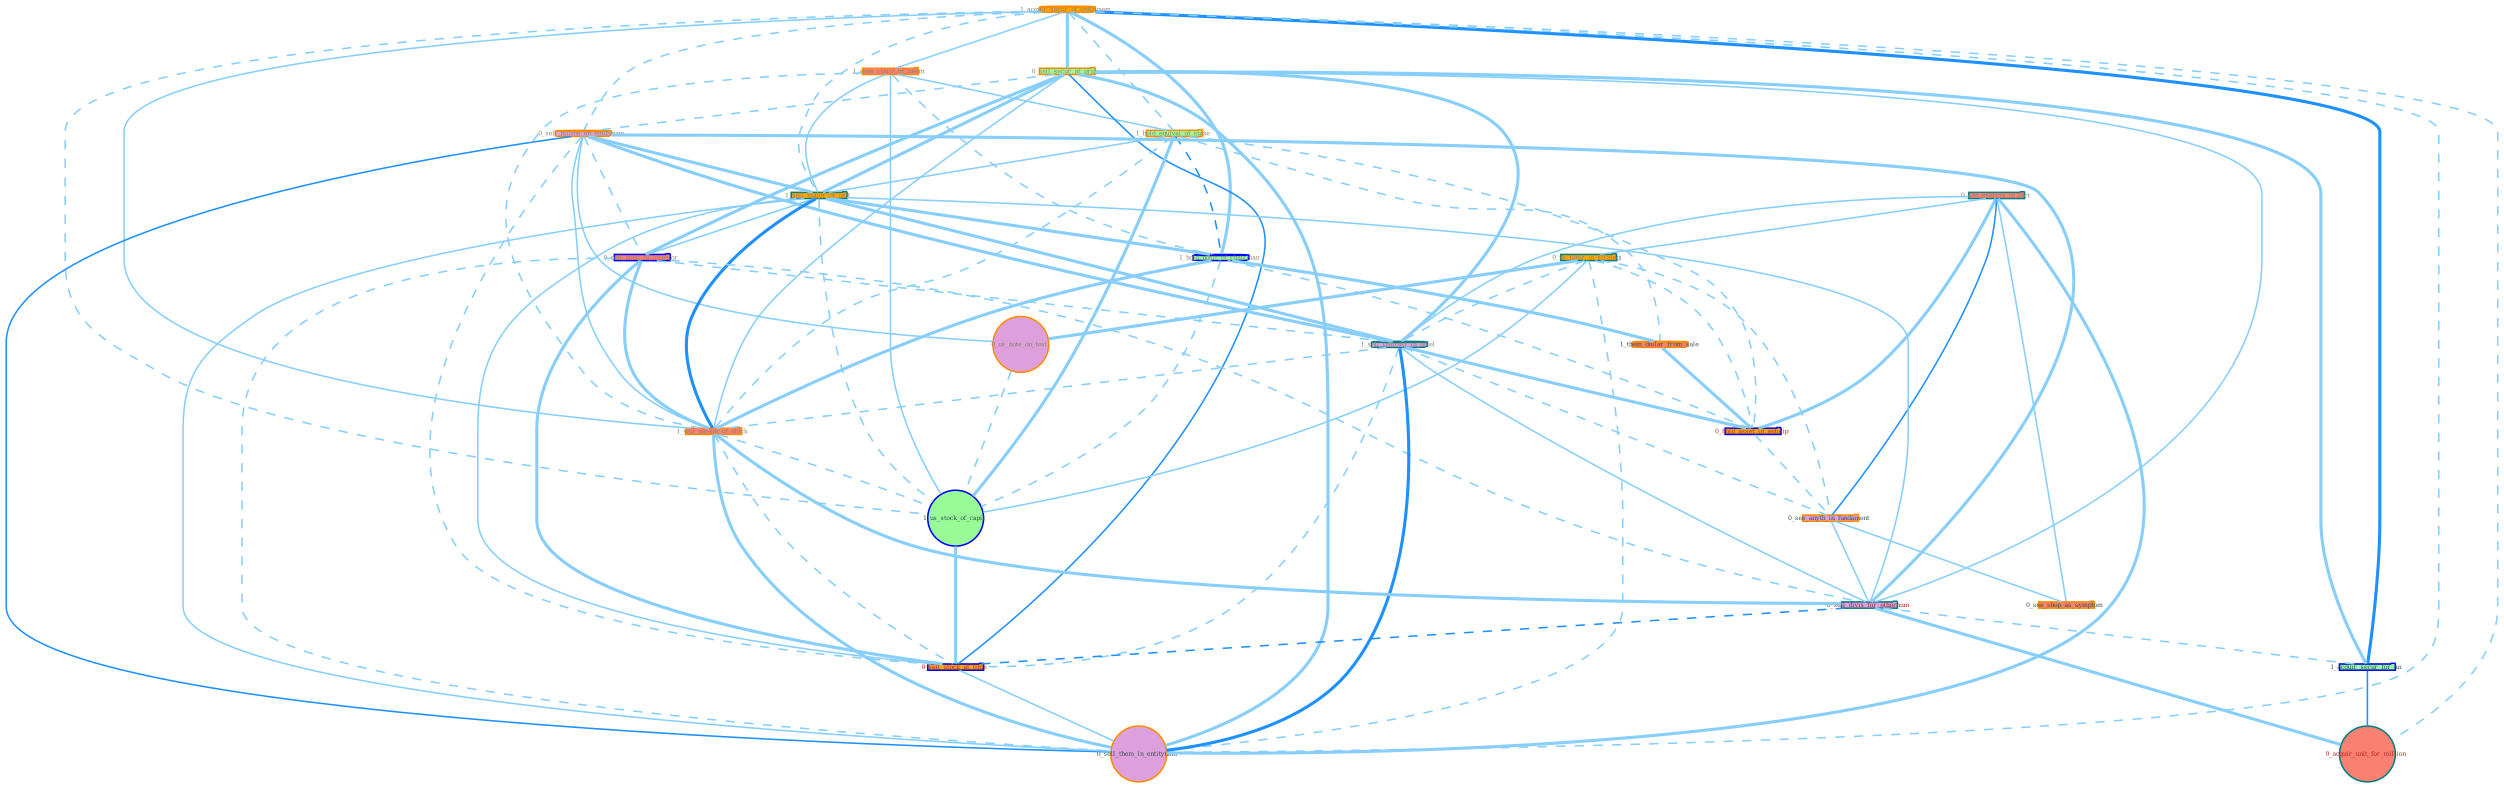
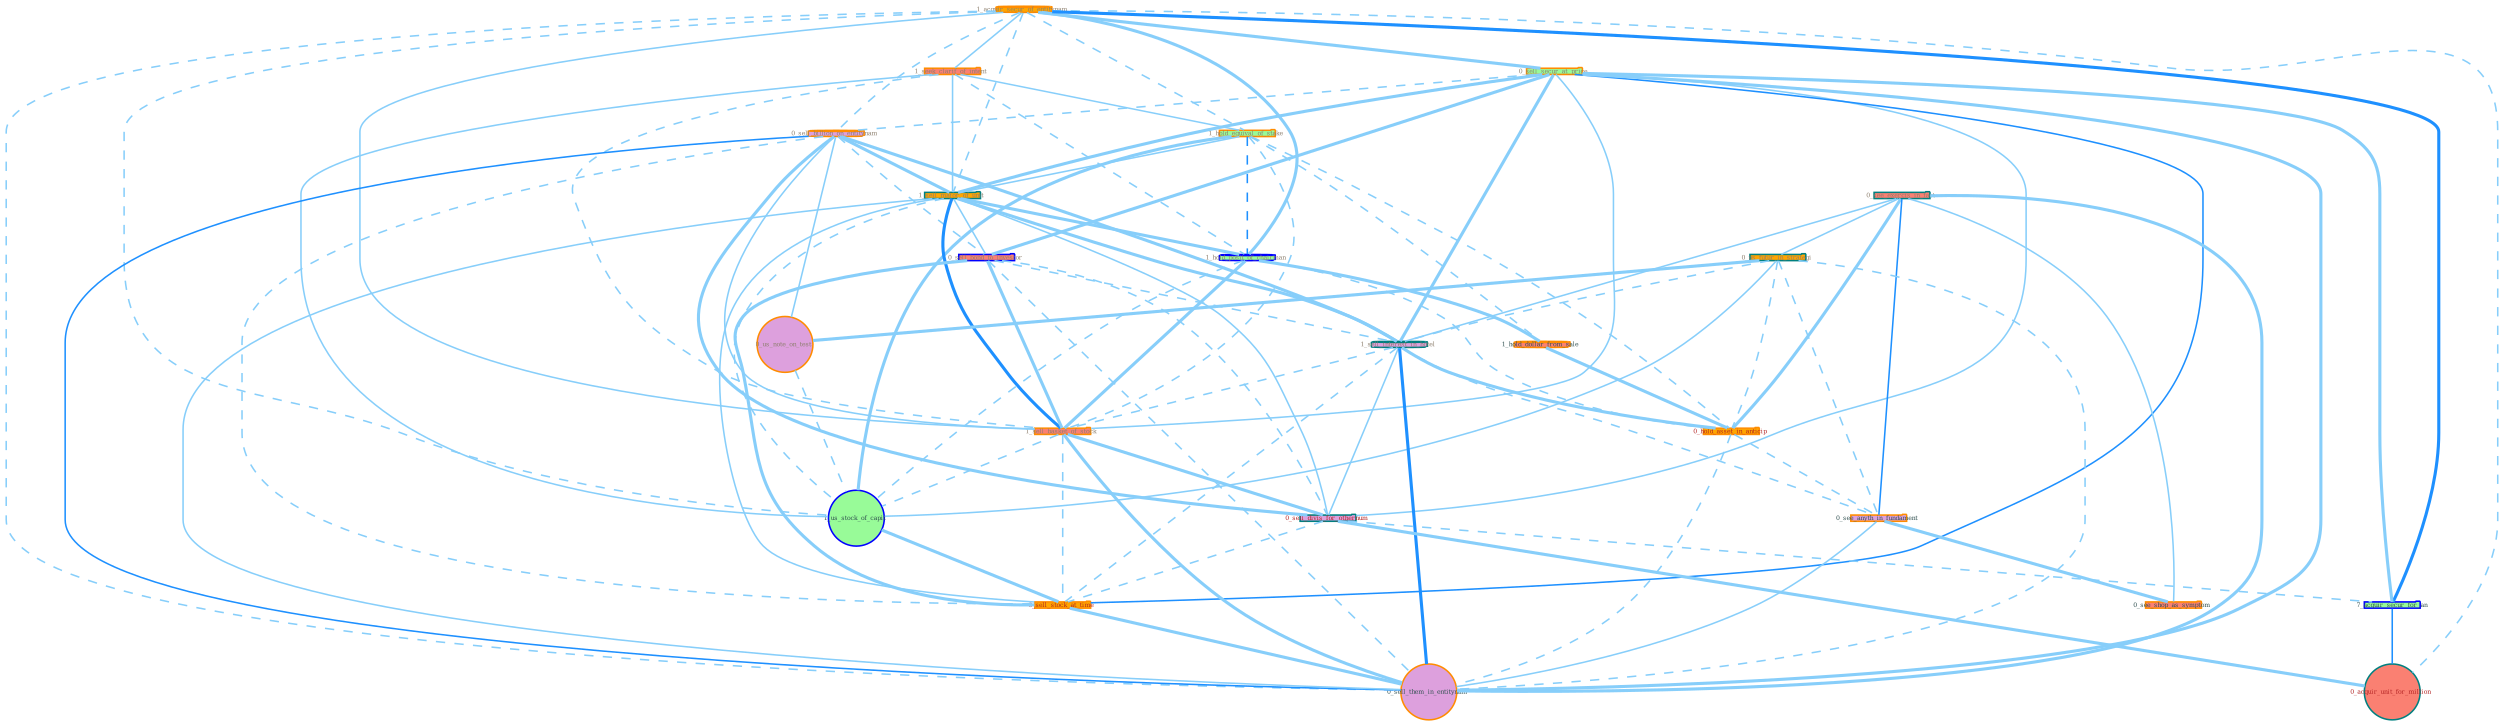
node "1_them_dollar_from_sale": label "1_them_dollar_from_sale" -> "1_hold_dollar_from_sale"
node "0_hold_asset_in_anticip": color blue -> darkorange
edge "0_see_anyth_in_fundament" -- "0_sell_divis_for_othernum": now "0_see_anyth_in_fundament" -- "0_sell_them_in_entitynam"
edge "0_see_anyth_in_fundament" -- "0_see_shop_as_symptom": style solid -> bold
edge "0_hold_asset_in_anticip" -- "0_sell_them_in_entitynam": added
edge "0_sell_divis_for_othernum" -- "0_sell_stock_at_time": color #1e90ff -> #87cefa
node "0_sell_stock_at_time": color blue -> darkorange
node "1_acquir_secur_for_an": label "1_acquir_secur_for_an" -> "7_acquir_secur_for_an"
edge "0_sell_stock_at_time" -- "0_sell_them_in_entitynam": style solid -> bold
